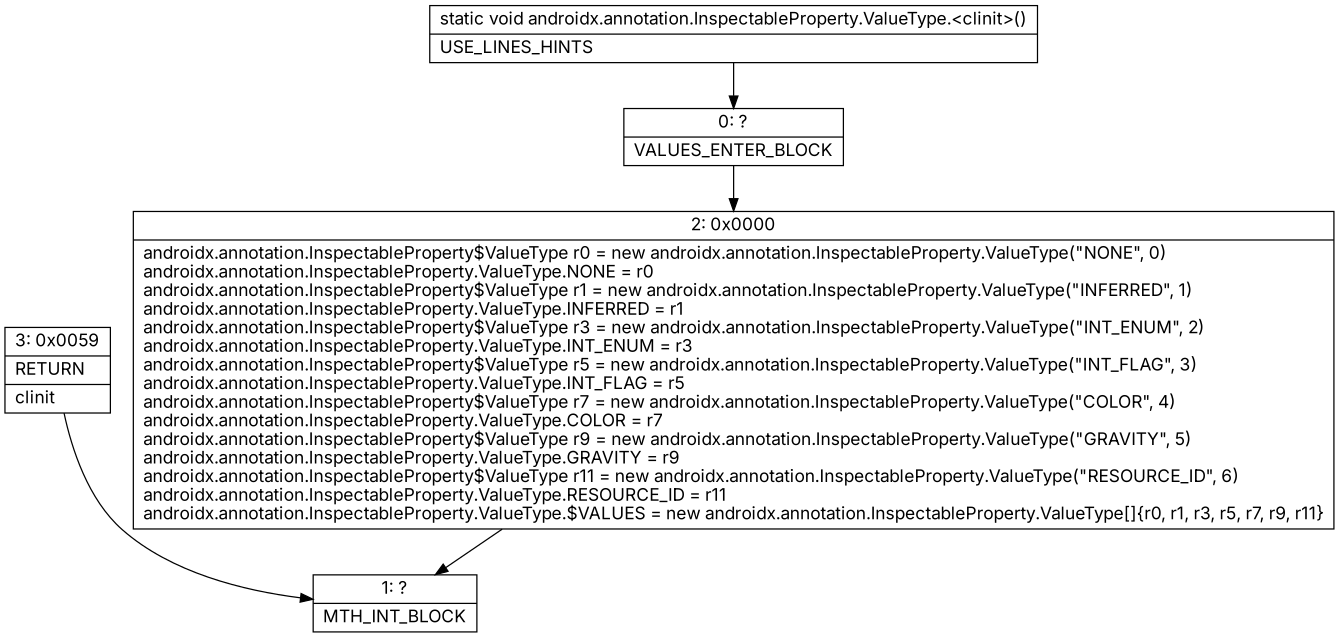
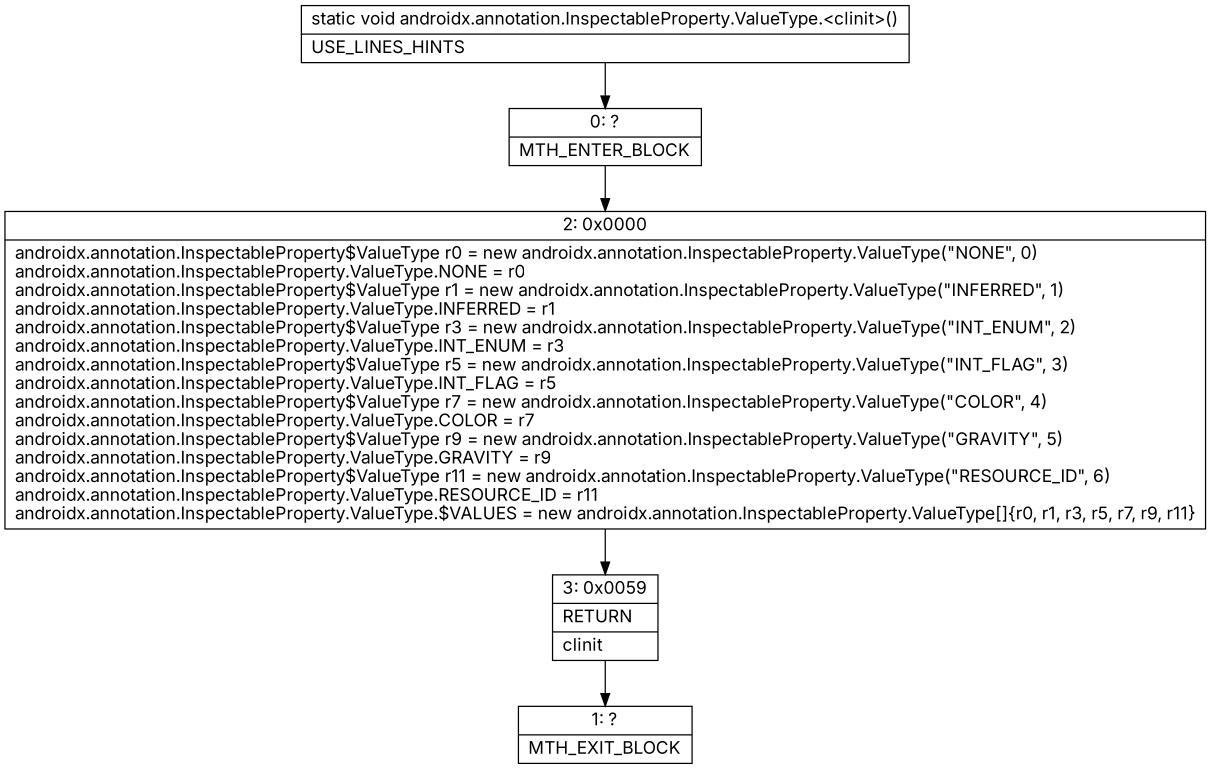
node "0: ?": text "VALUES_ENTER_BLOCK" -> "MTH_ENTER_BLOCK"
edge "2: 0x0000" -> "1: ?": now "2: 0x0000" -> "3: 0x0059"
node "1: ?": text "MTH_INT_BLOCK" -> "MTH_EXIT_BLOCK"
